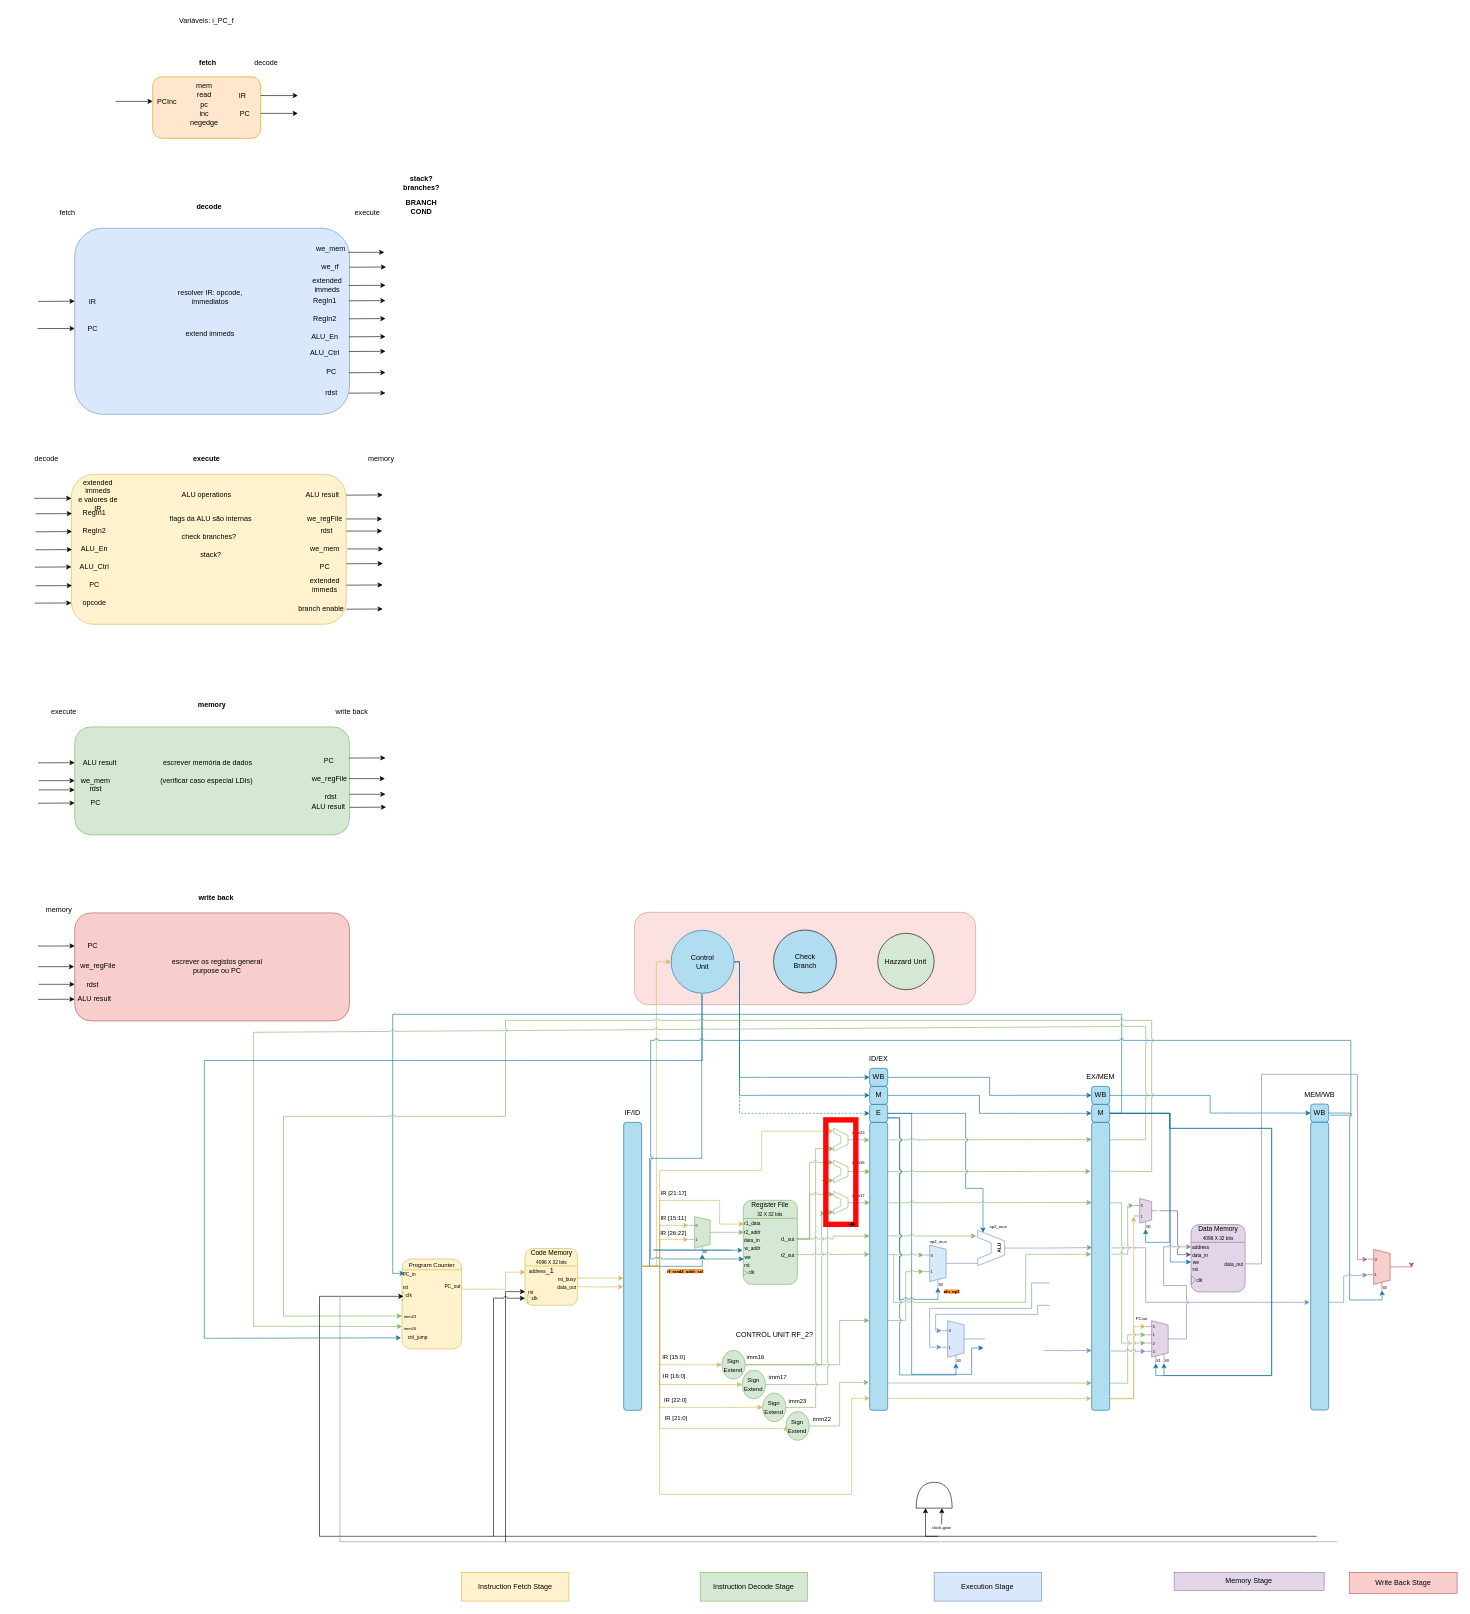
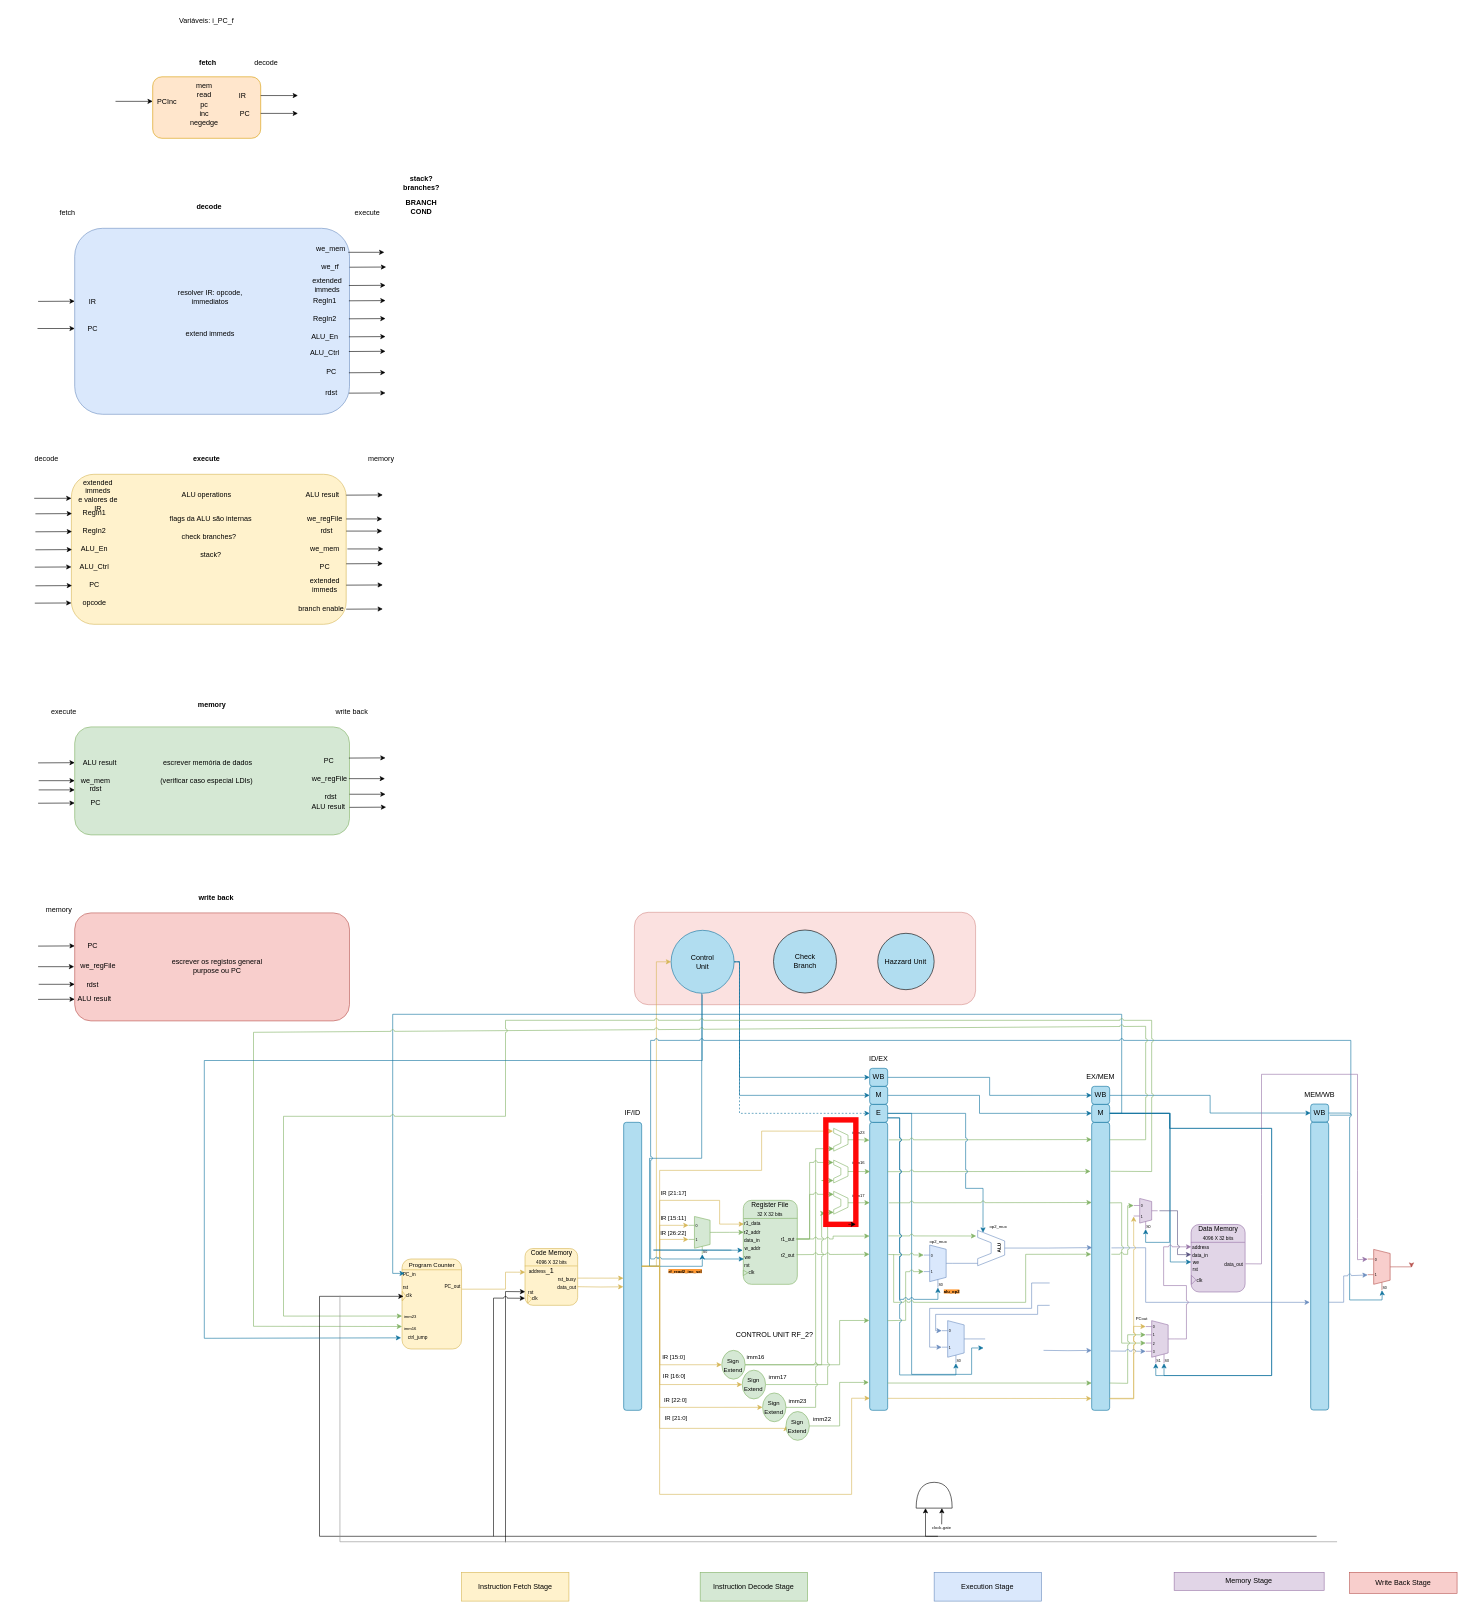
node "Hazzard Unit": fillcolor #d5e8d4 -> #b1ddf0
node "rf_read2_addr_sel": label "rf_read2_addr_sel" -> "rf_read2_inc_sel"
